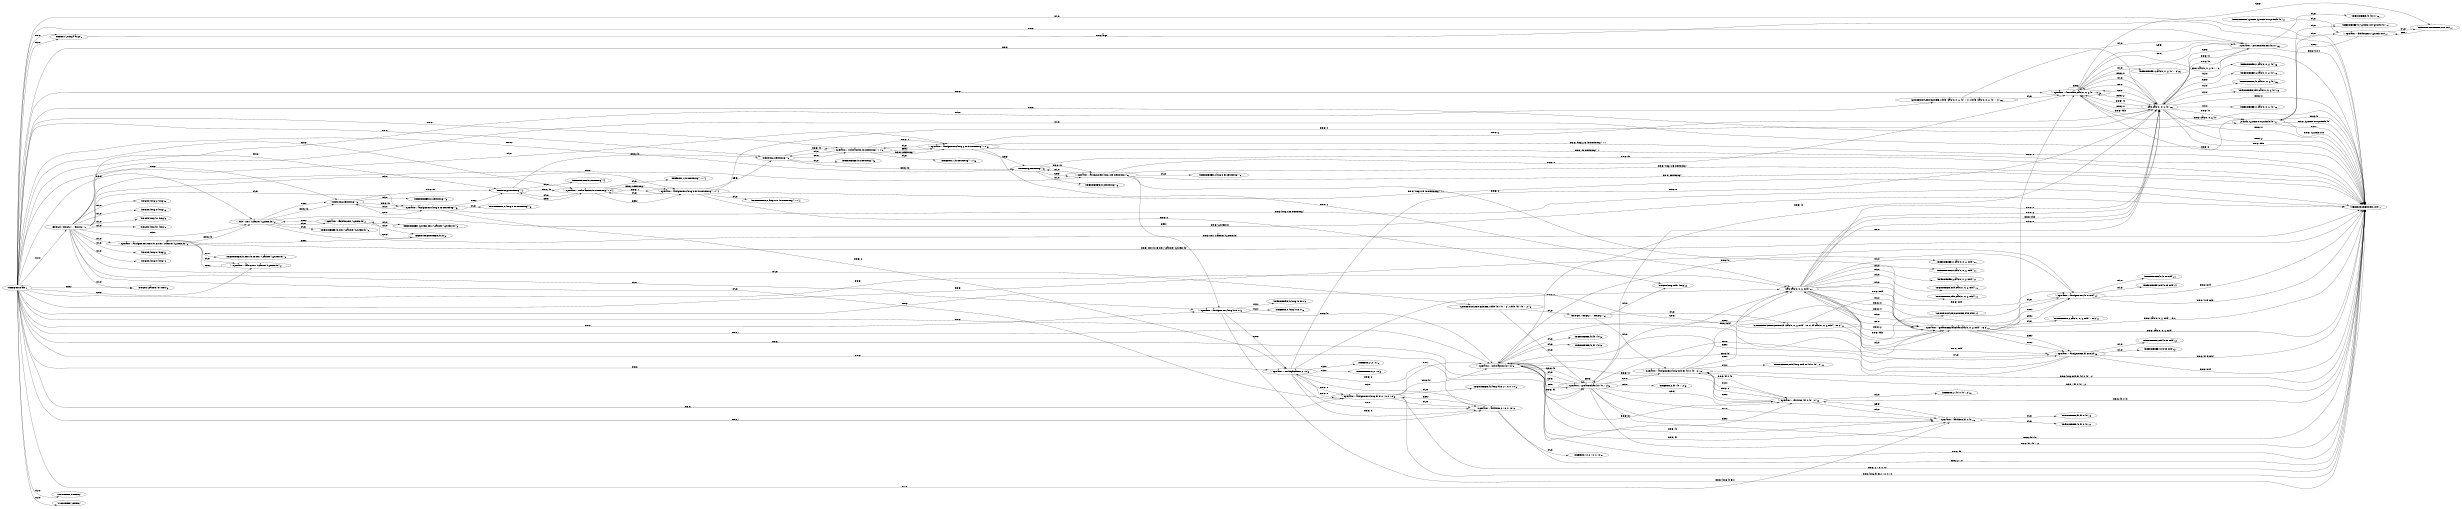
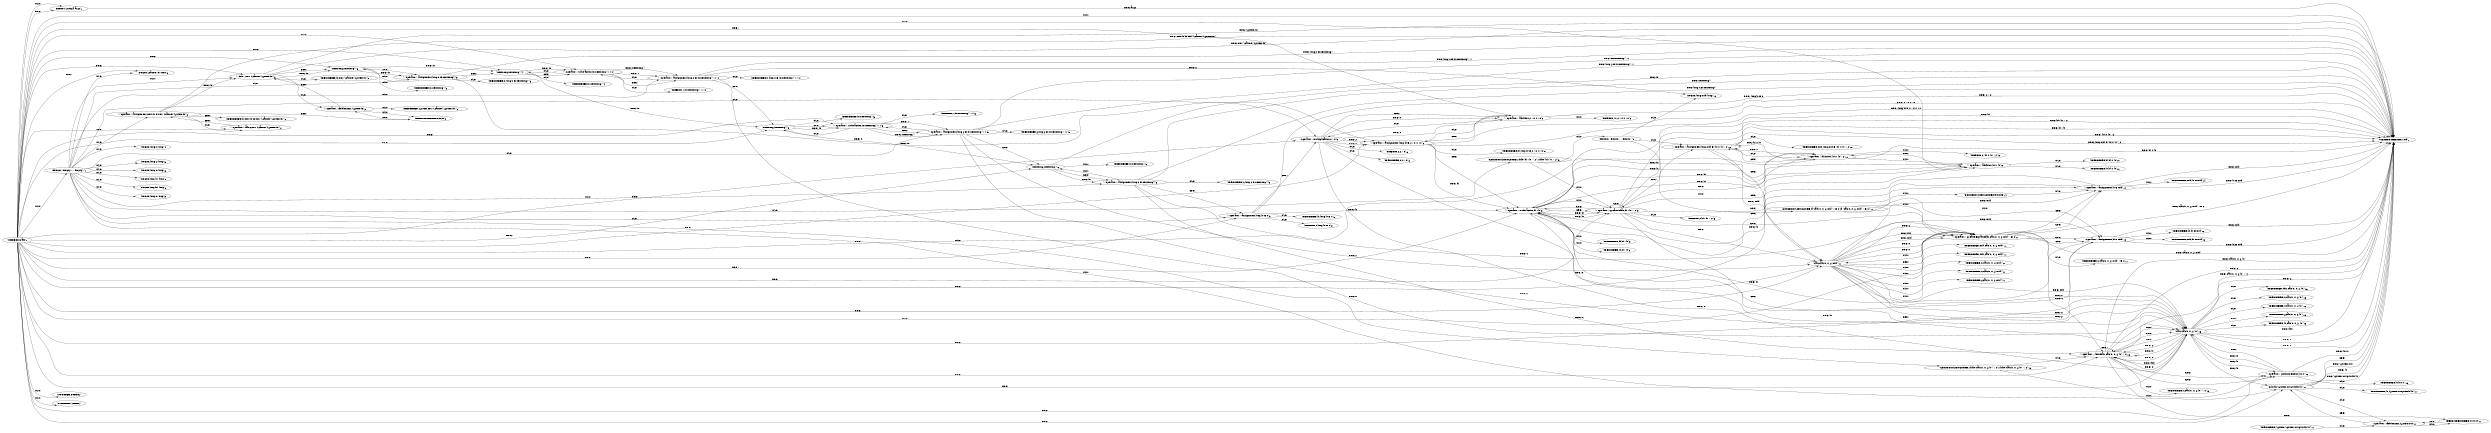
node "(IDENTIFIER,y,long y = in.nextLong() - 1)": added
node "(IDENTIFIER,lo,lo = mid)": removed
